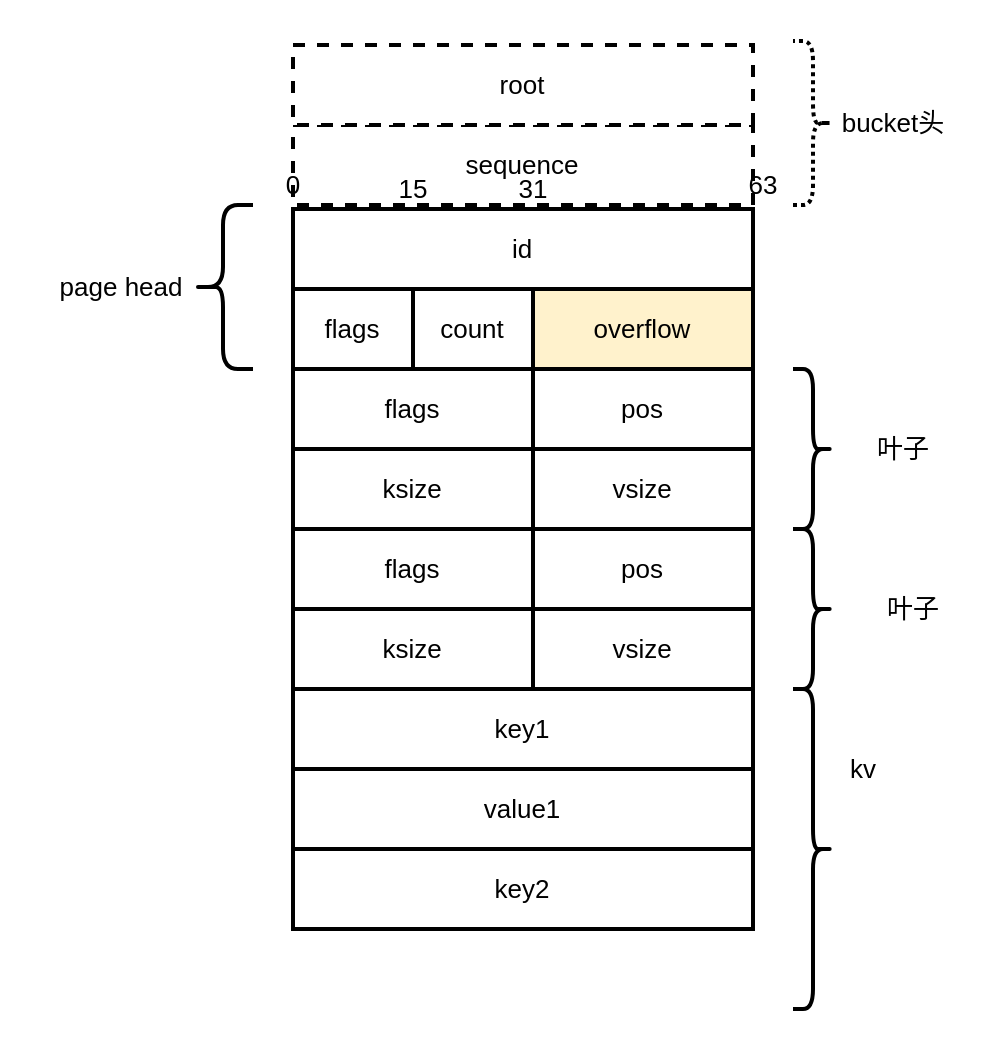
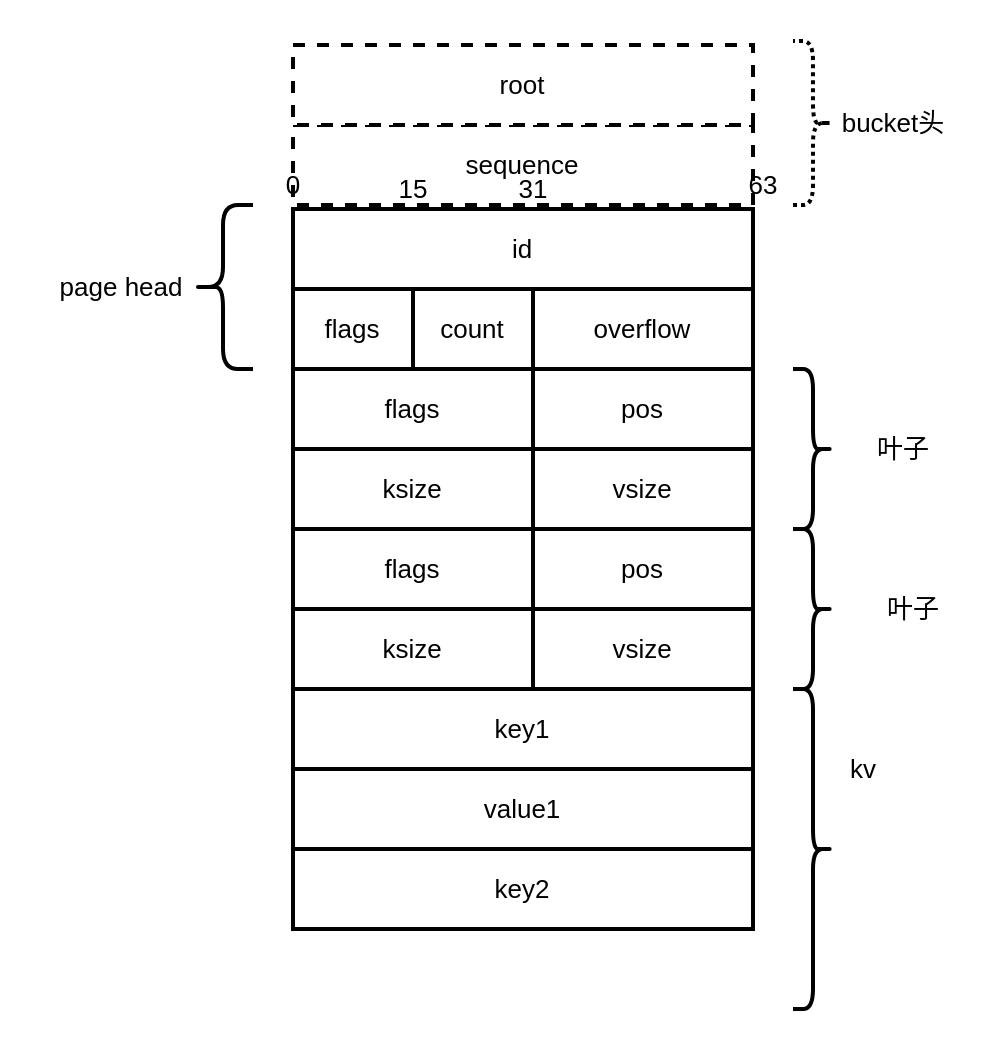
node "overflow": fillcolor #fff2cc -> #ffffff
